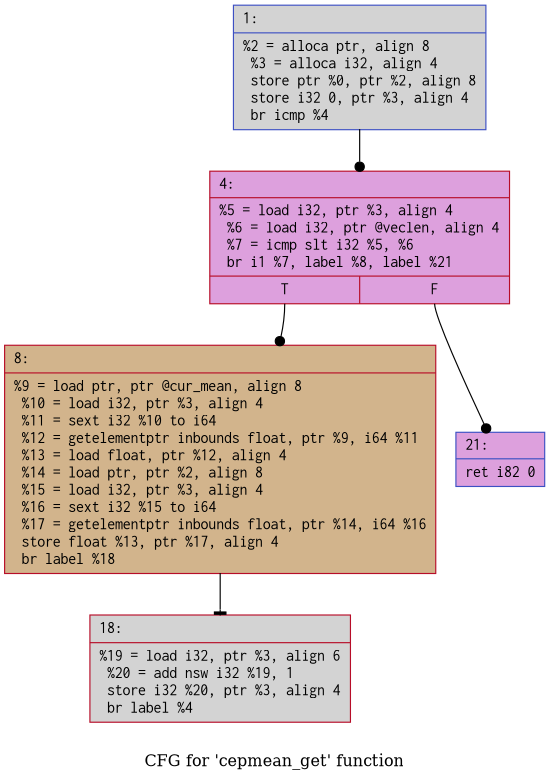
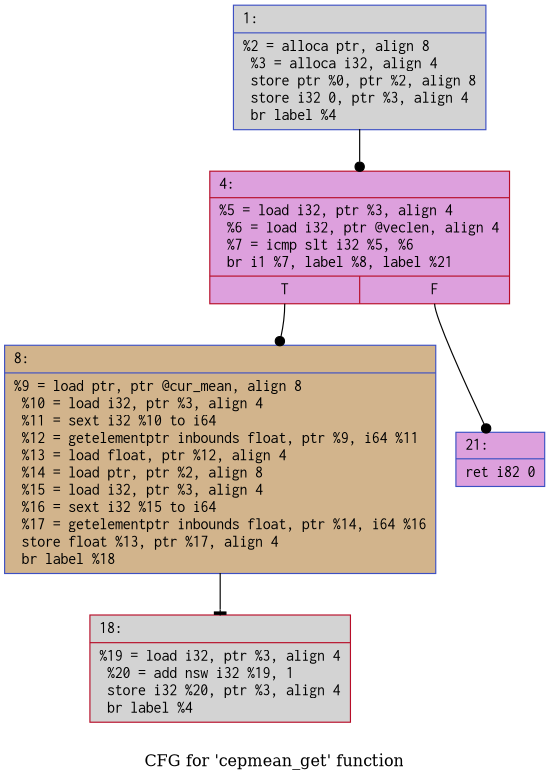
node "1:": text "br icmp %4" -> "br label %4"
node "8:": color #b70d28ff -> #3d50c3ff
node "18:": text "%19 = load i32, ptr %3, align 6" -> "%19 = load i32, ptr %3, align 4"
